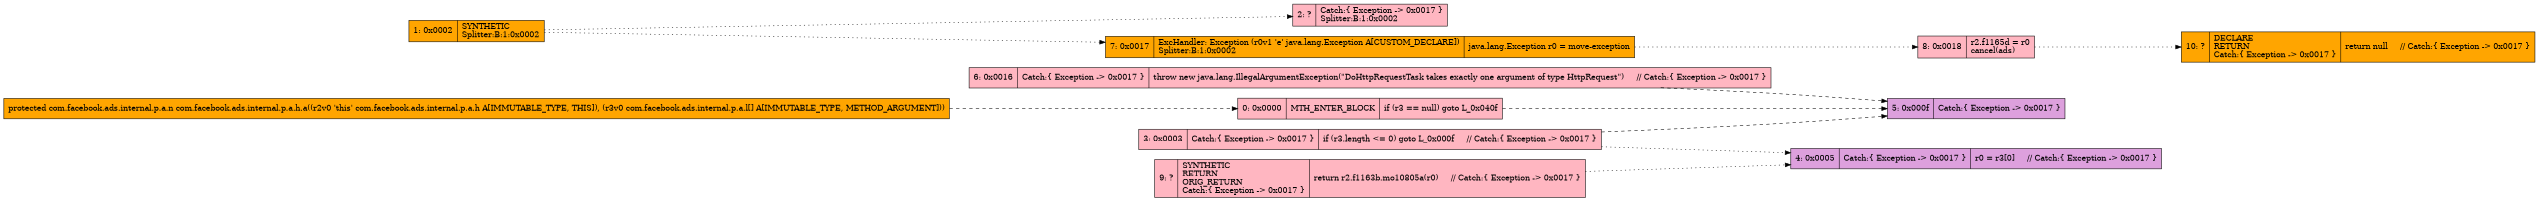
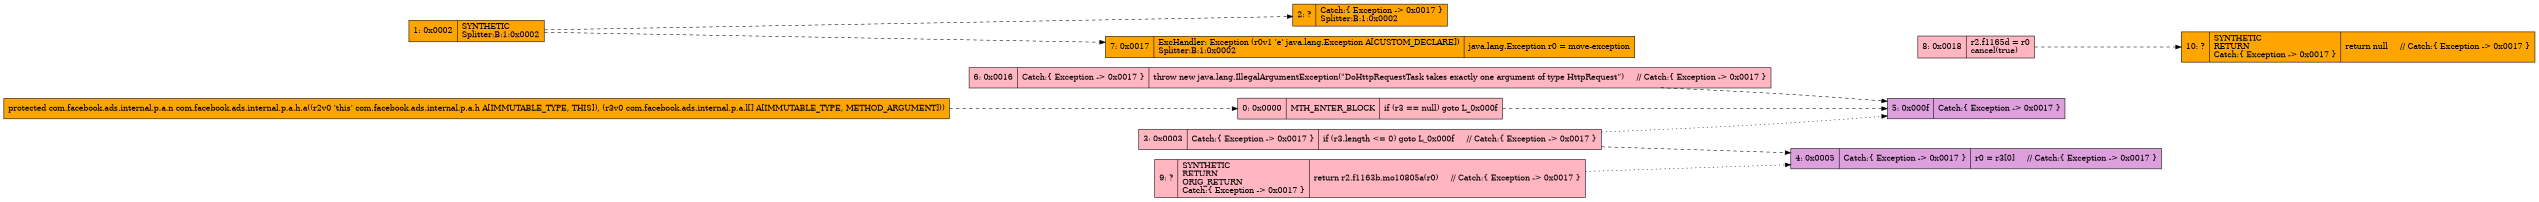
node "2: ?": fillcolor lightpink -> orange
edge "1: 0x0002" -> "2: ?": style dotted -> dashed
edge "1: 0x0002" -> "7: 0x0017": style dotted -> dashed
node "10: ?": text "DECLARE" -> "SYNTHETIC"
edge "7: 0x0017" -> "8: 0x0018": removed
edge "8: 0x0018" -> "10: ?": style dotted -> dashed
node "8: 0x0018": text "cancel(ads)" -> "cancel(true)"
node "0: 0x0000": text "if (r3 == null) goto L_0x040f" -> "if (r3 == null) goto L_0x000f"
edge "3: 0x0003" -> "5: 0x000f": style dashed -> dotted
edge "3: 0x0003" -> "4: 0x0005": style dotted -> dashed
